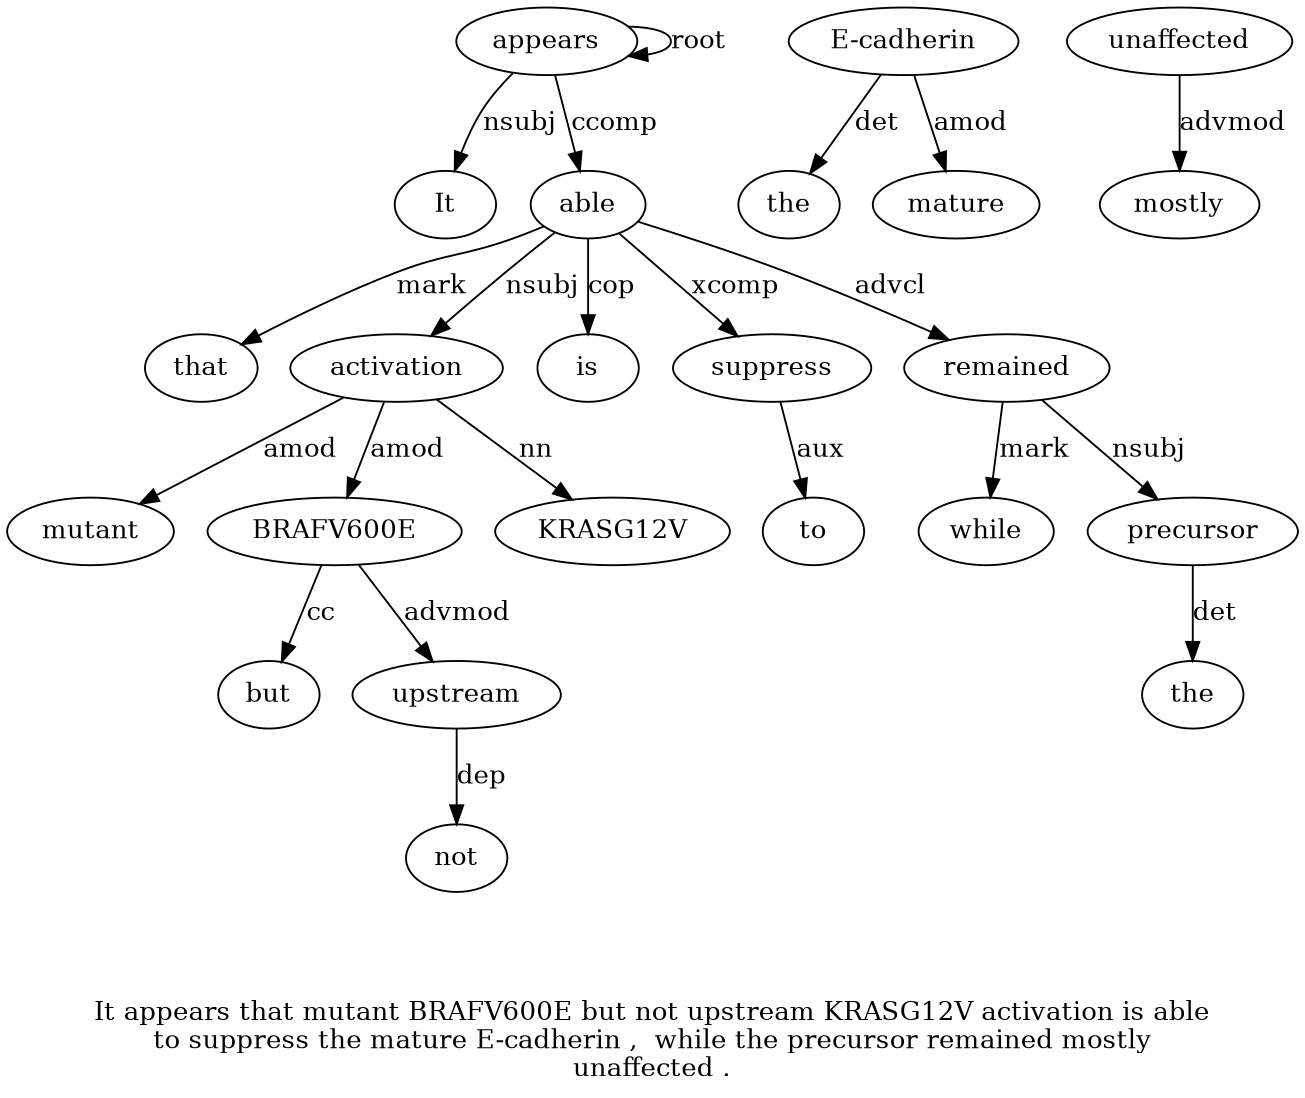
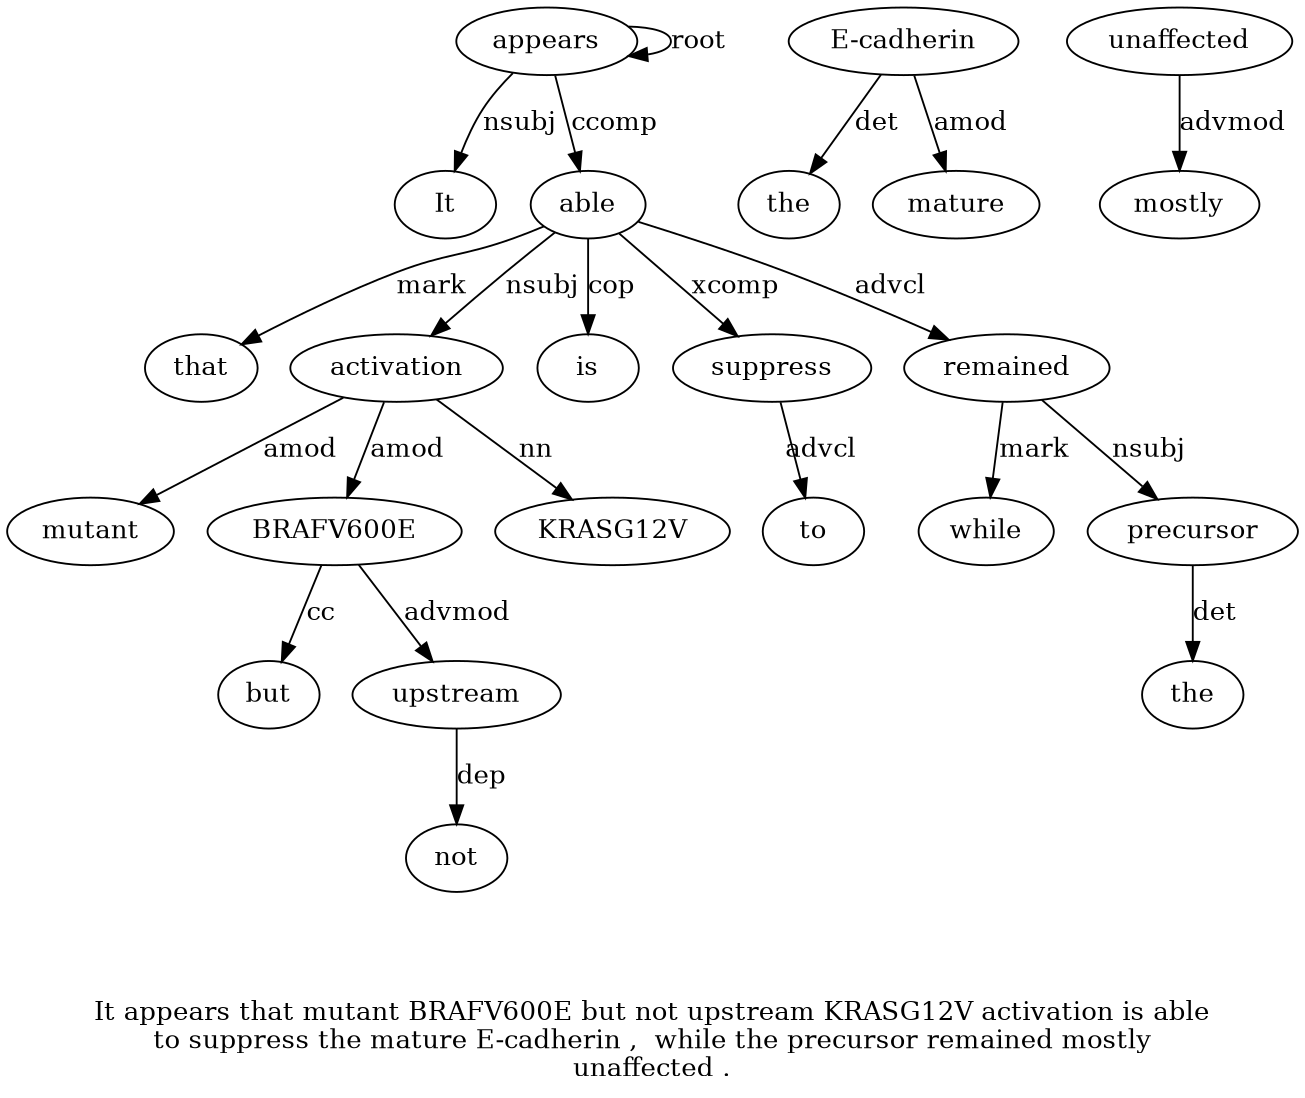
edge "suppress" -> "to": label "aux" -> "advcl"
